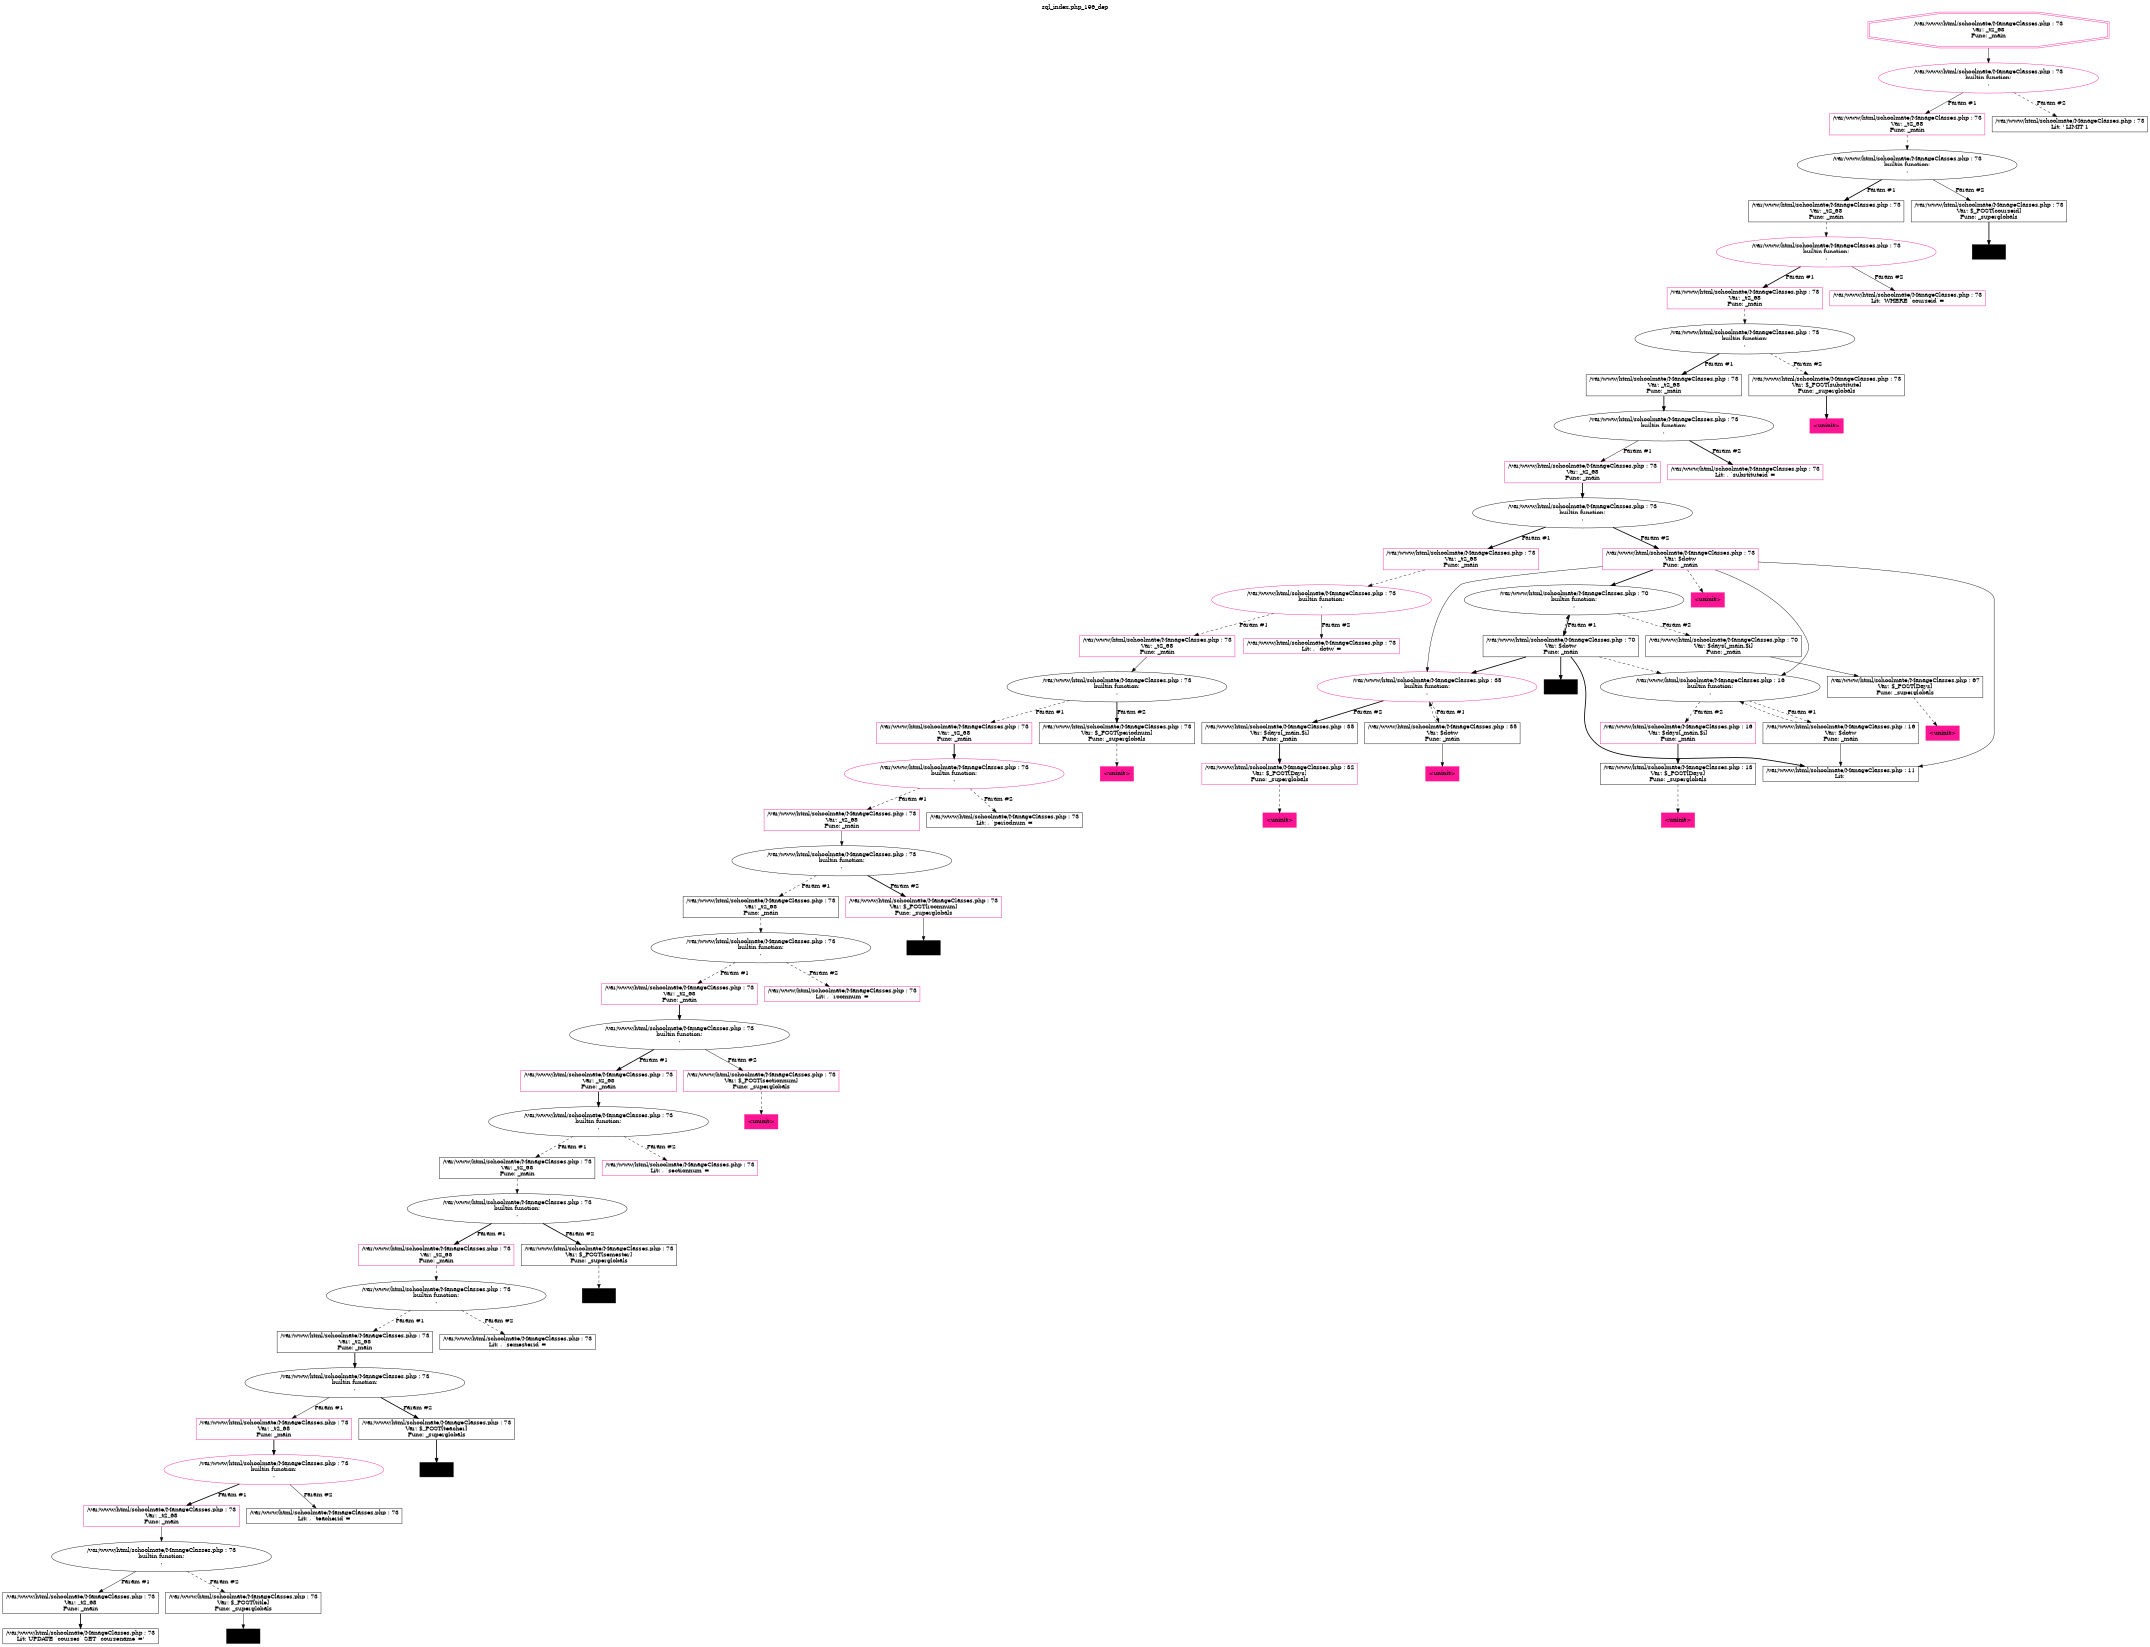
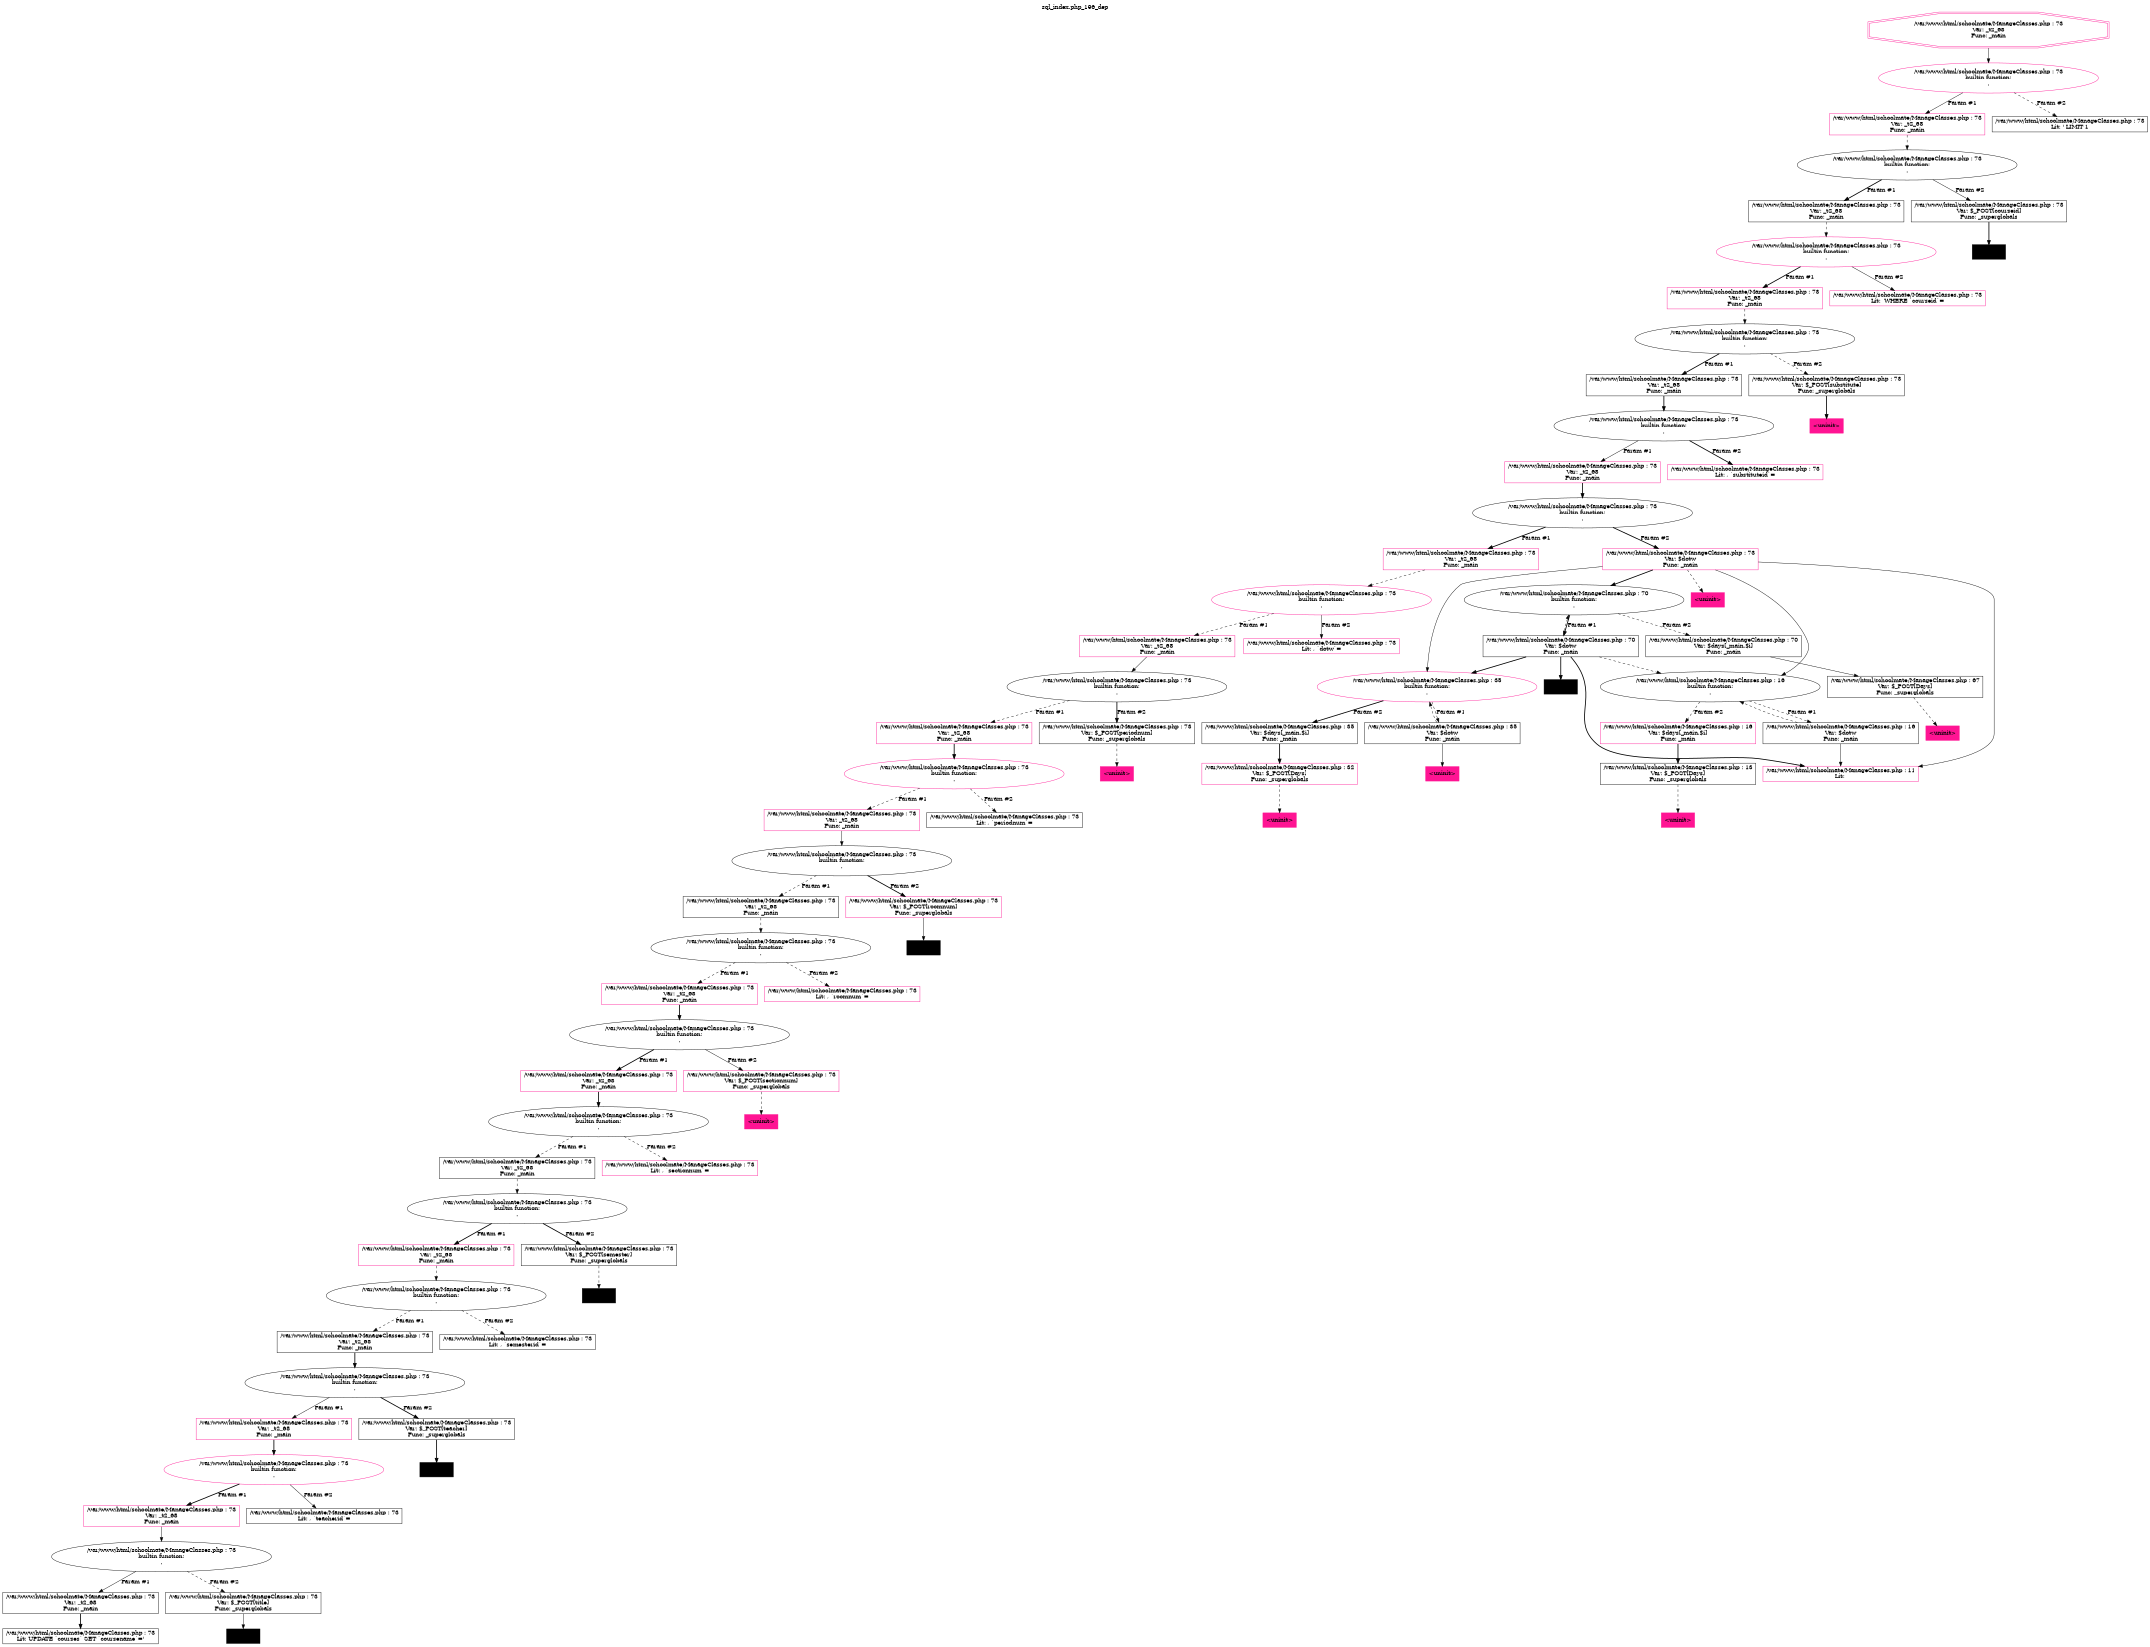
node "/var/www/html/schoolmate/ManageClasses.php : 11 Lit:": color black -> deeppink
